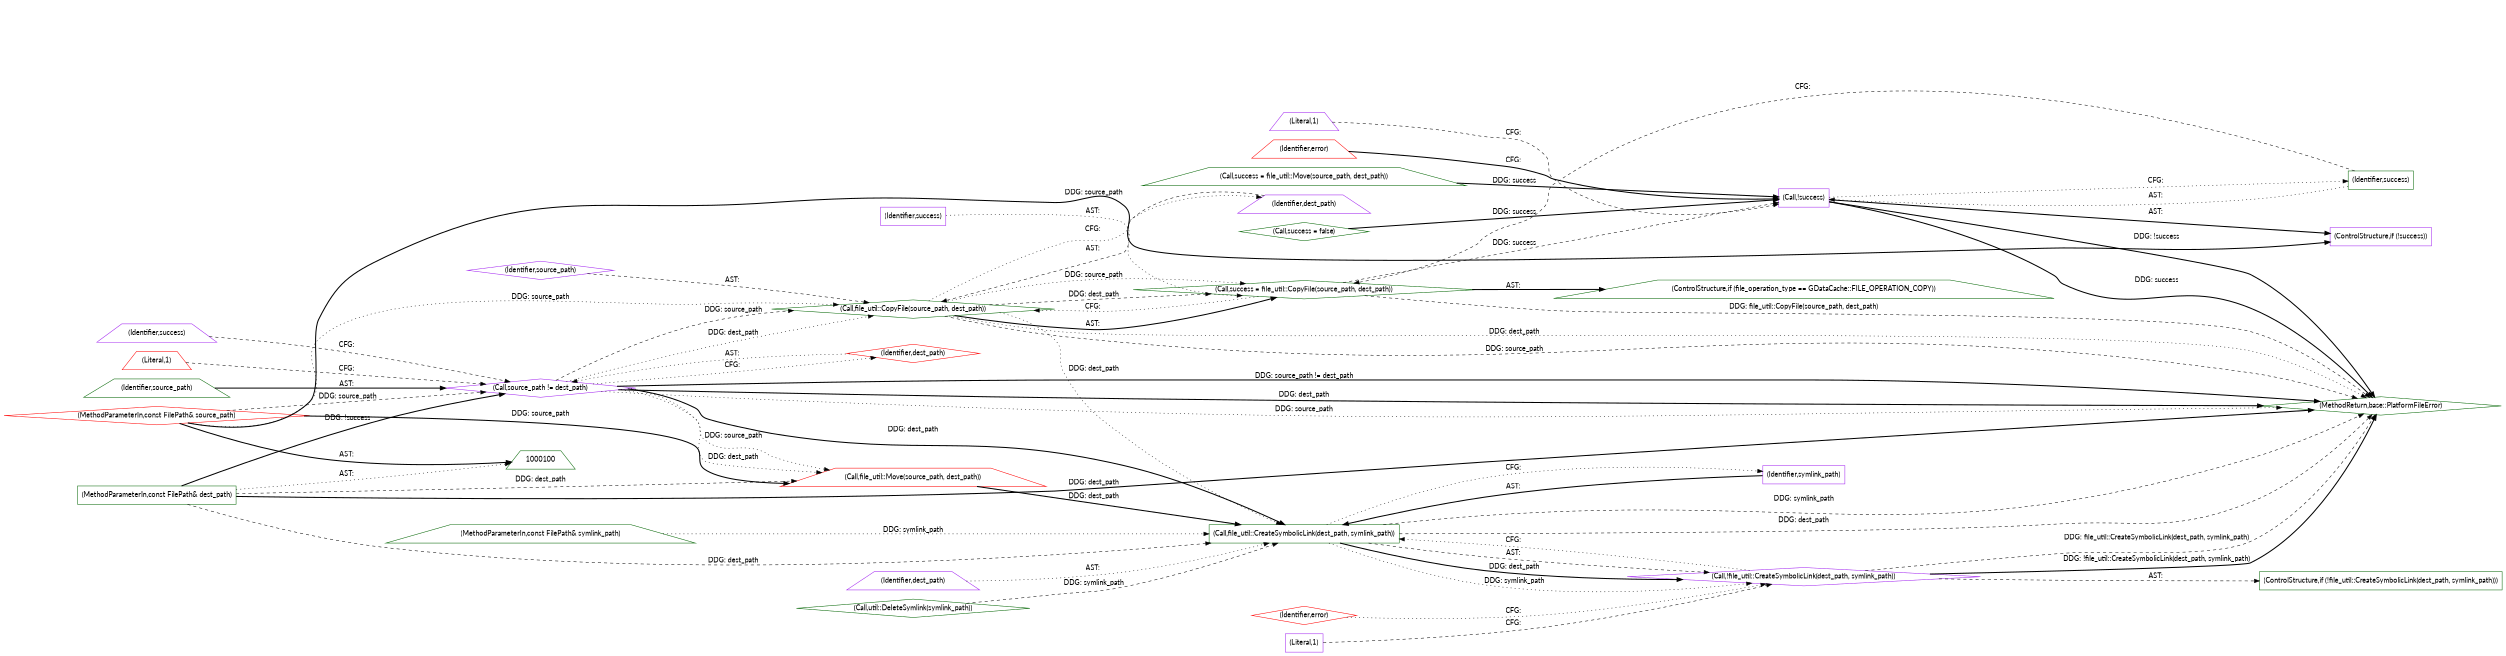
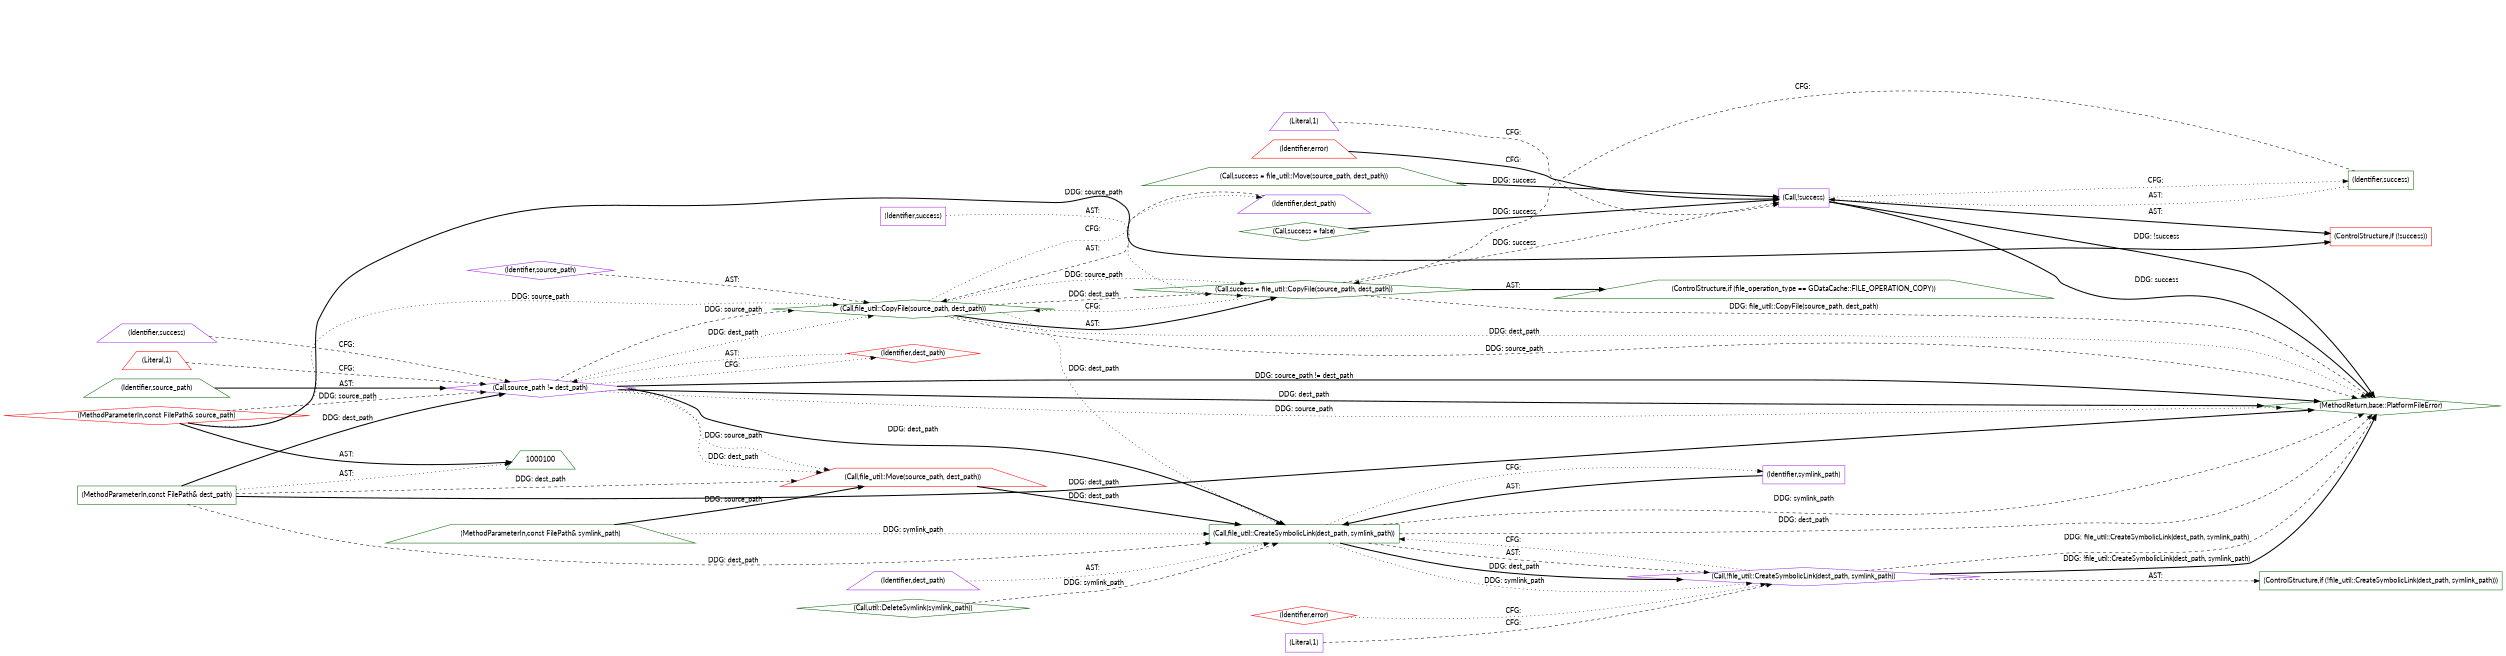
node "(ControlStructure,if (!success))": color purple -> red
edge "(MethodParameterIn,const FilePath& dest_path)" -> "(Call,source_path != dest_path)": label "DDG: !success" -> "DDG: dest_path"
edge "(MethodParameterIn,const FilePath& source_path)" -> "(Call,file_util::Move(source_path, dest_path))": now "(MethodParameterIn,const FilePath& symlink_path)" -> "(Call,file_util::Move(source_path, dest_path))"
